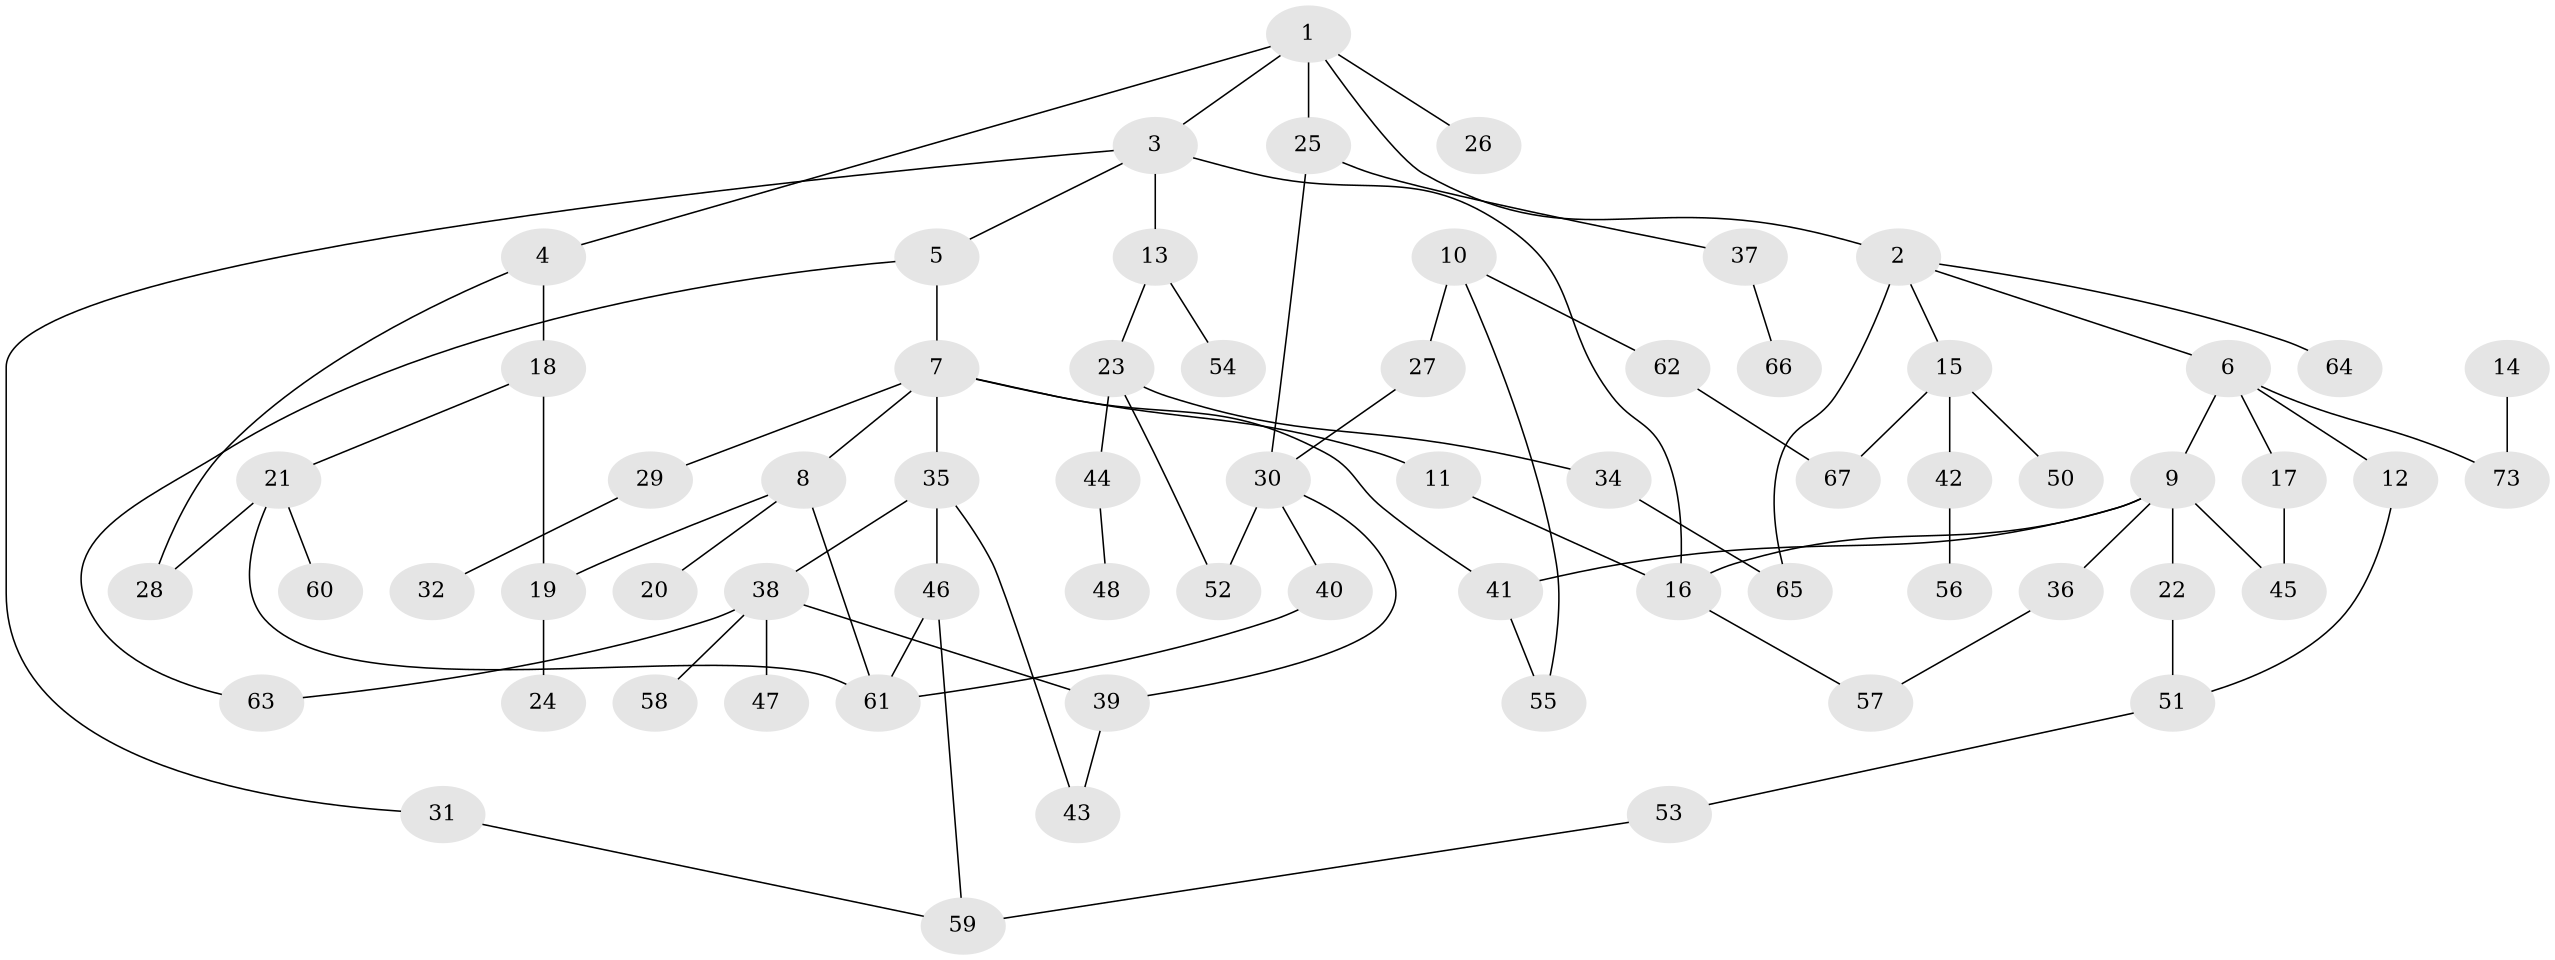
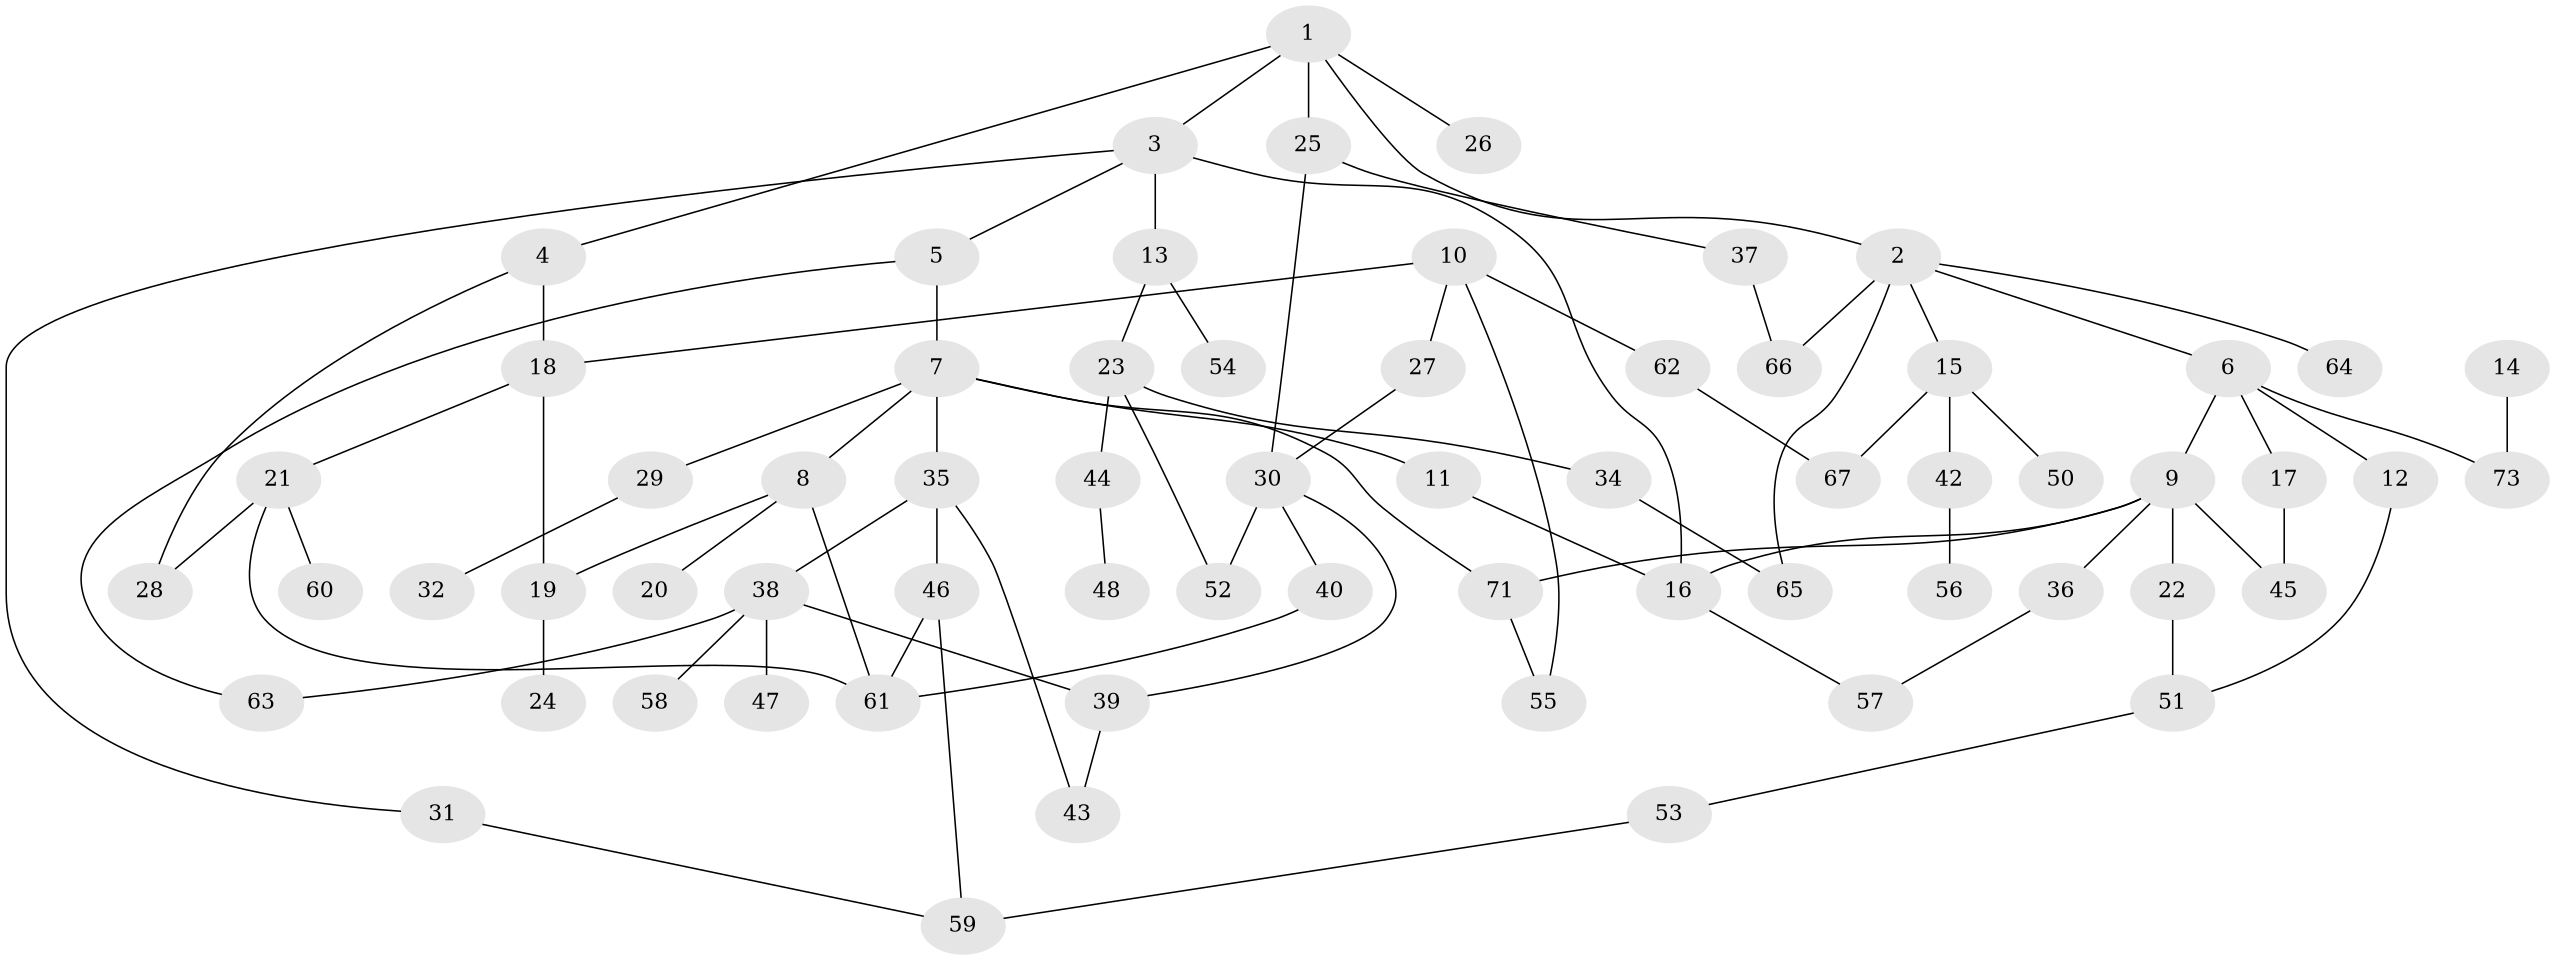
edge "10" -- "18": added
edge "2" -- "66": added
node "41": label "41" -> "71"
